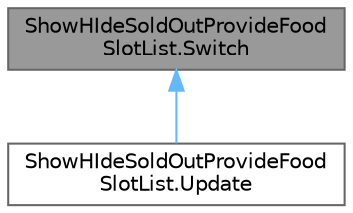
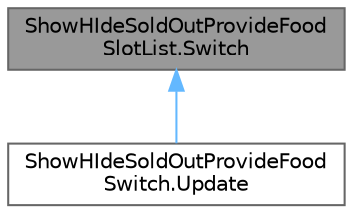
node "ShowHIdeSoldOutProvideFood SlotList.Update": label "ShowHIdeSoldOutProvideFood SlotList.Update" -> "ShowHIdeSoldOutProvideFood Switch.Update"
